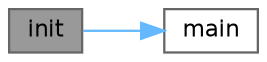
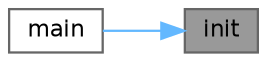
edge "init" -> "main": reversed
